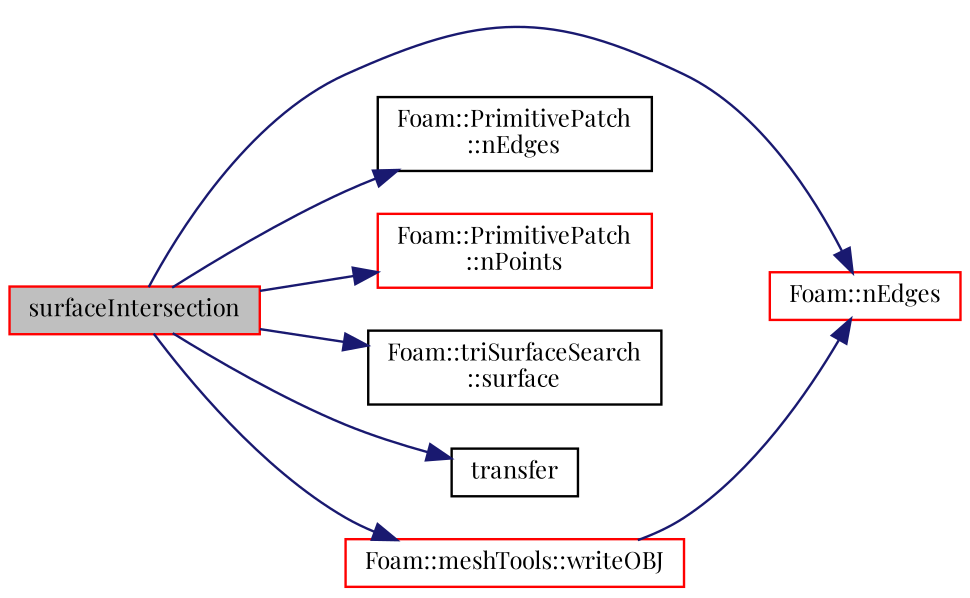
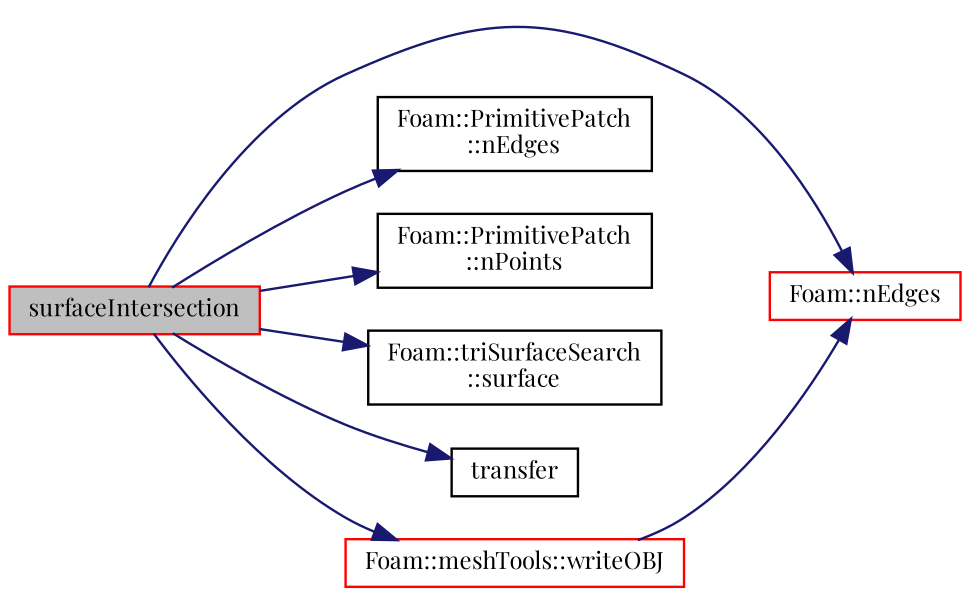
node "Foam::PrimitivePatch ::nPoints": color red -> black
